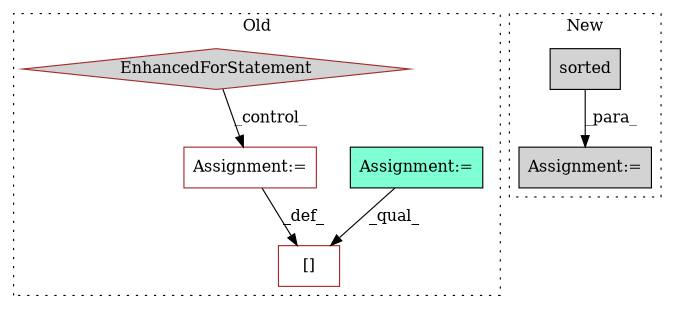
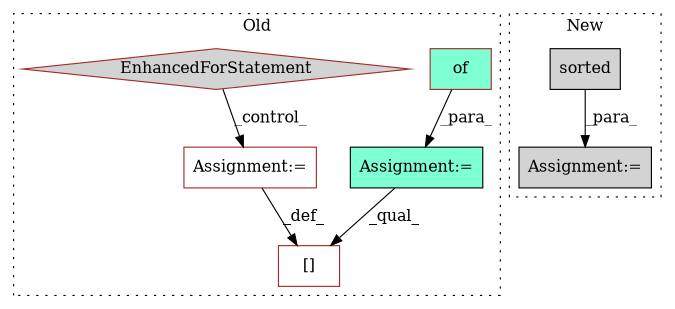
node "of": added
